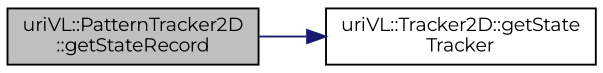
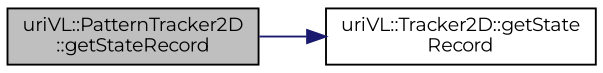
node "uriVL::Tracker2D::getState Tracker": label "uriVL::Tracker2D::getState Tracker" -> "uriVL::Tracker2D::getState Record"
